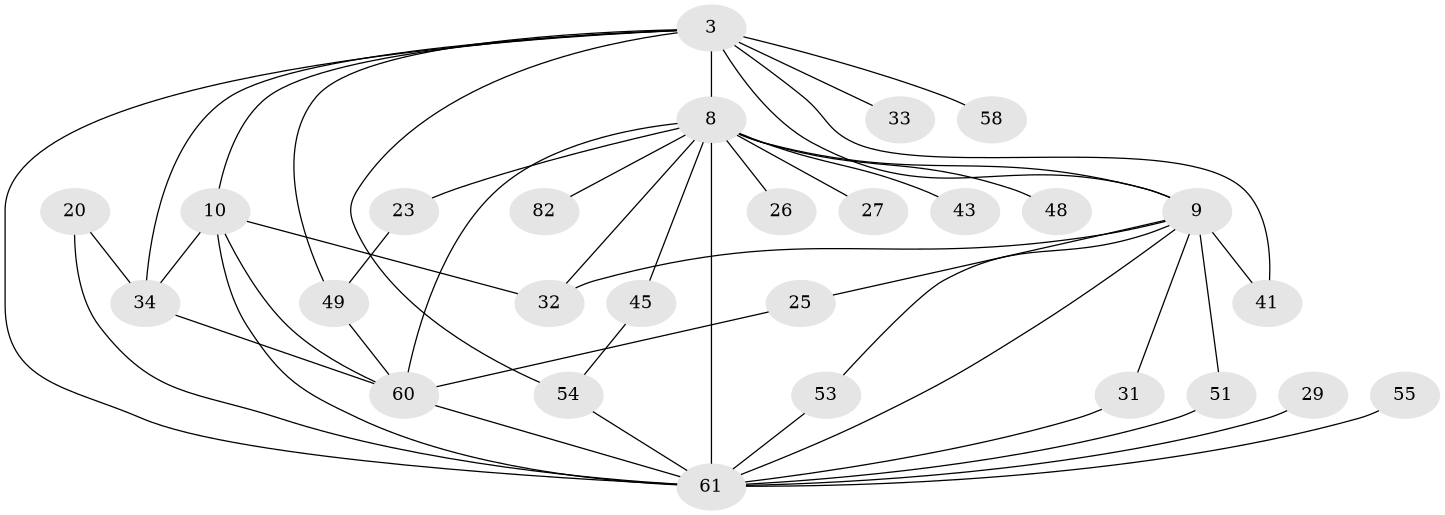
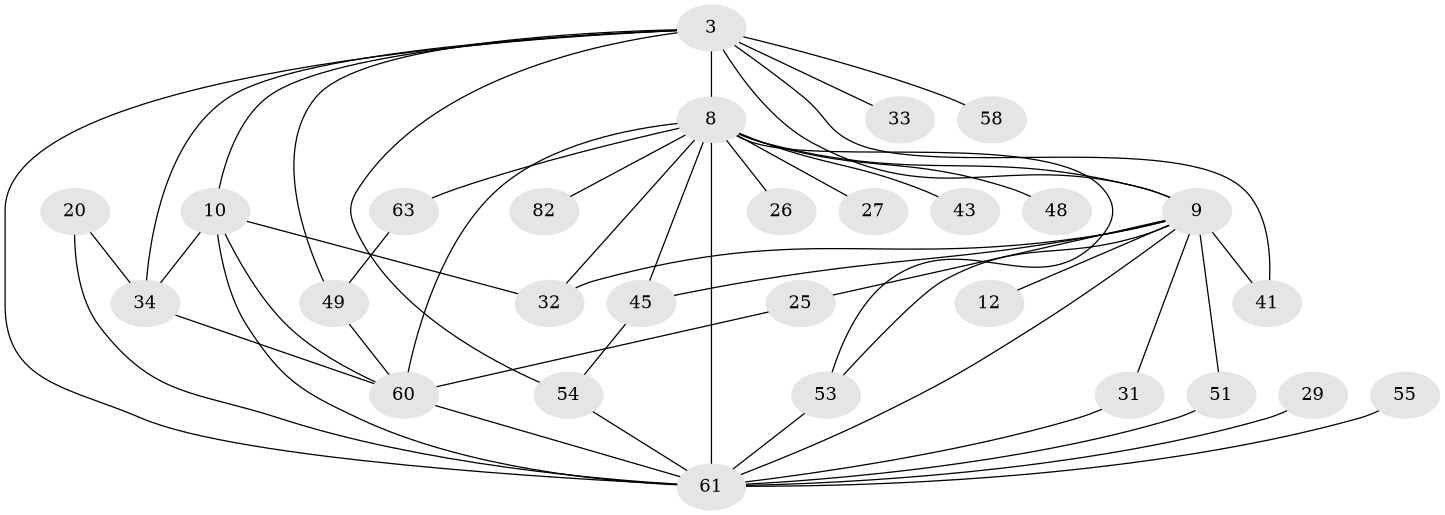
edge "8" -- "53": added
node "23": label "23" -> "63"
edge "9" -- "45": added
node "12": added
